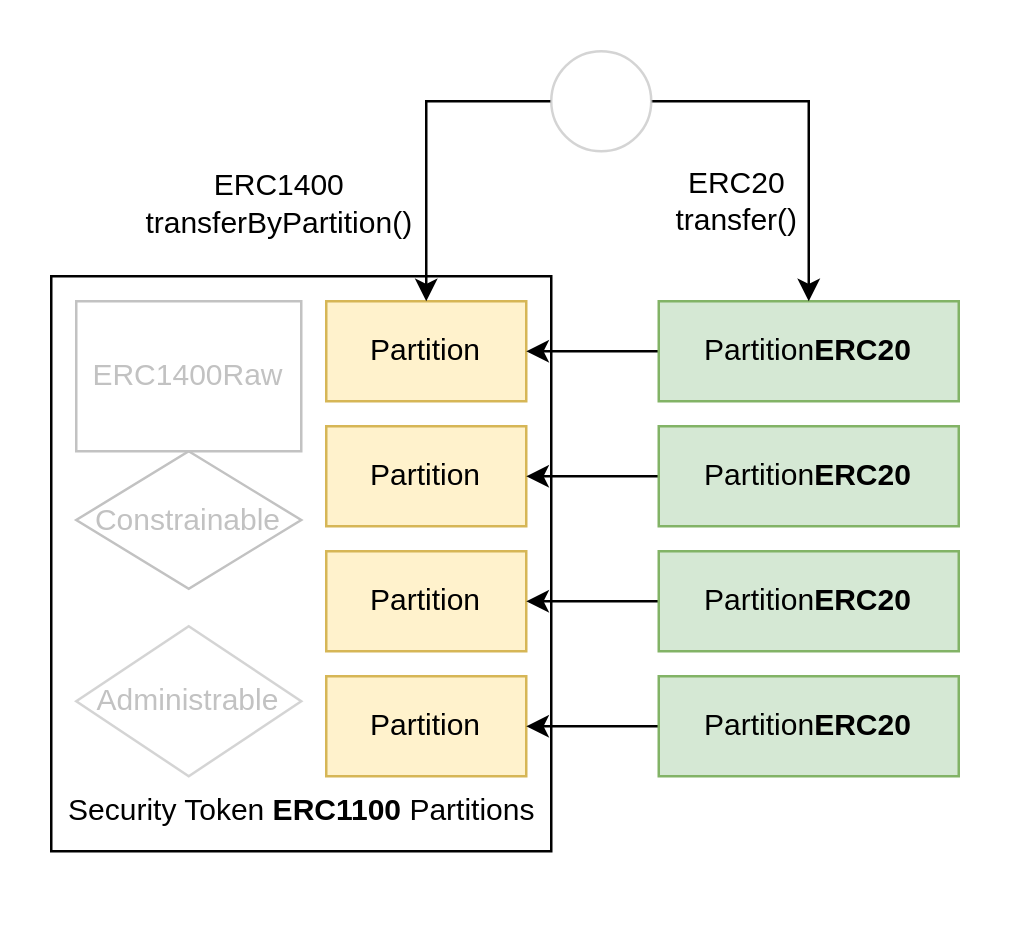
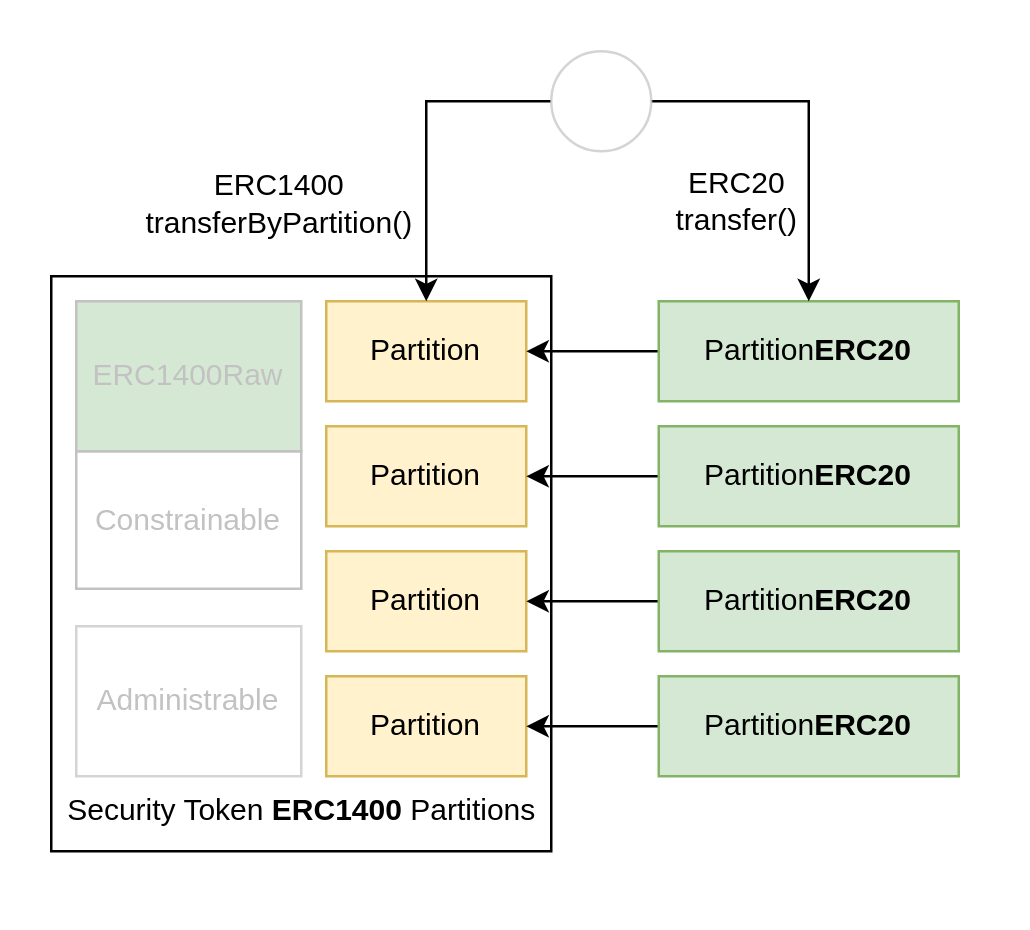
node "ERC1400Raw": fillcolor #ffffff -> #d5e8d4
node "Constrainable": shape diamond -> rectangle
node "Administrable": shape diamond -> rectangle
node "Security Token ERC1100 Partitions": label "Security Token ERC1100 Partitions" -> "Security Token ERC1400 Partitions"
